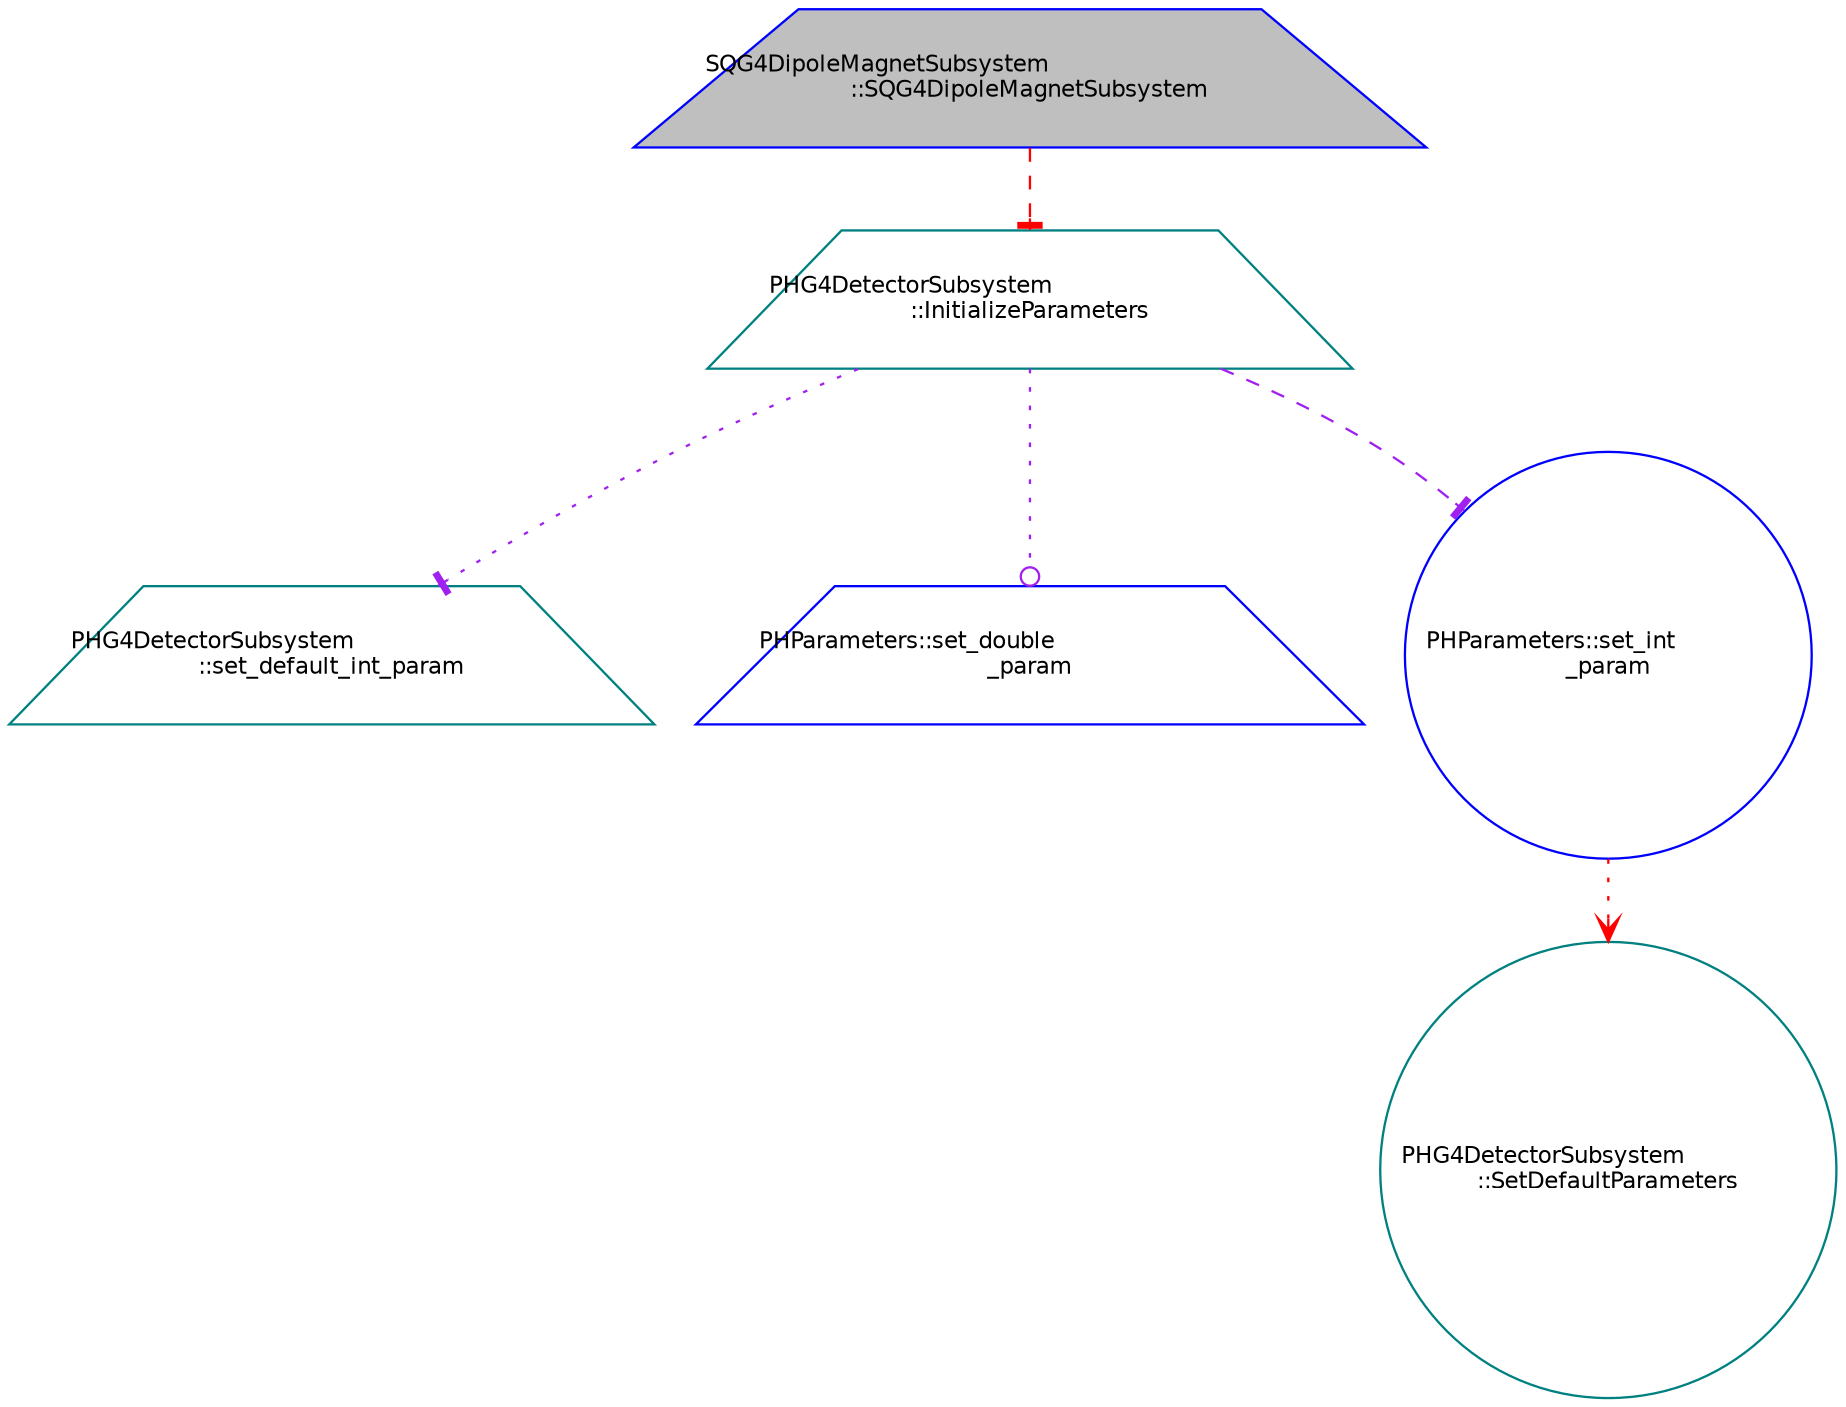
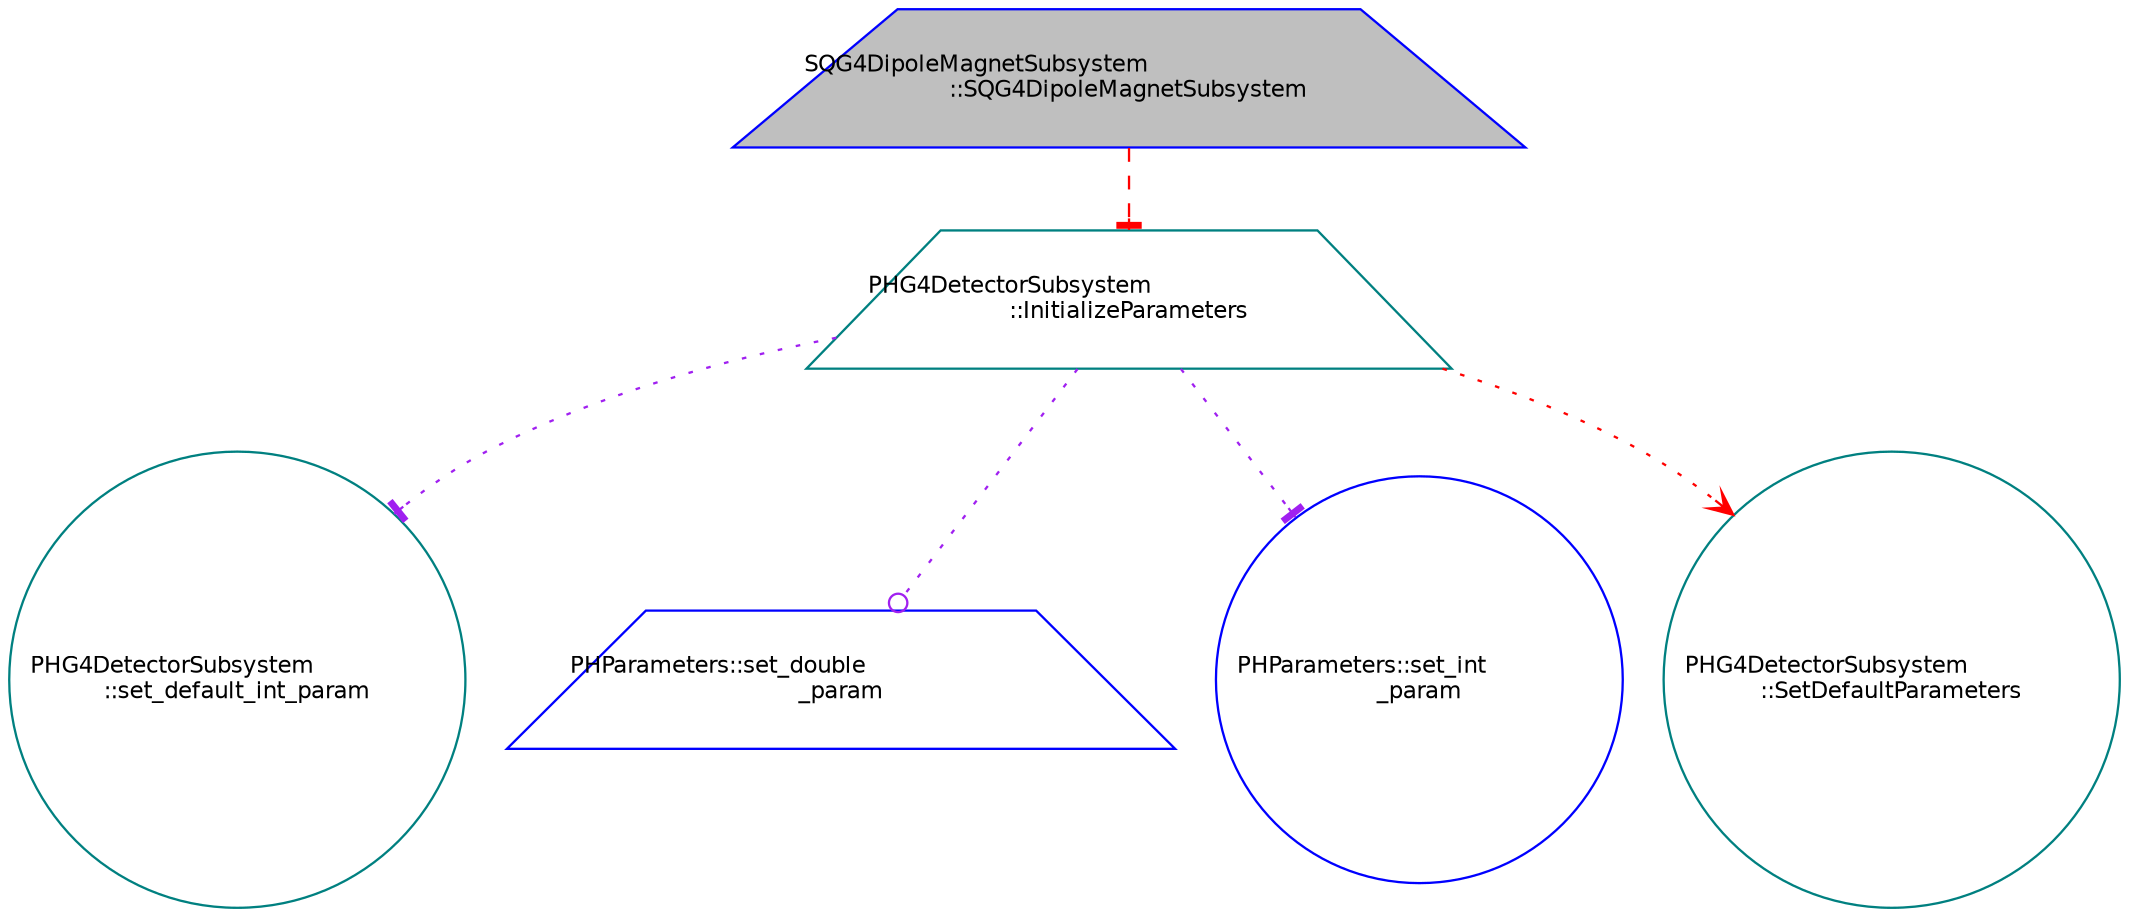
edge "PHG4DetectorSubsystem ::InitializeParameters" -> "PHParameters::set_int _param": style dashed -> dotted
node "PHG4DetectorSubsystem ::set_default_int_param": shape trapezium -> circle
edge "PHParameters::set_int _param" -> "PHG4DetectorSubsystem ::SetDefaultParameters": now "PHG4DetectorSubsystem ::InitializeParameters" -> "PHG4DetectorSubsystem ::SetDefaultParameters"
